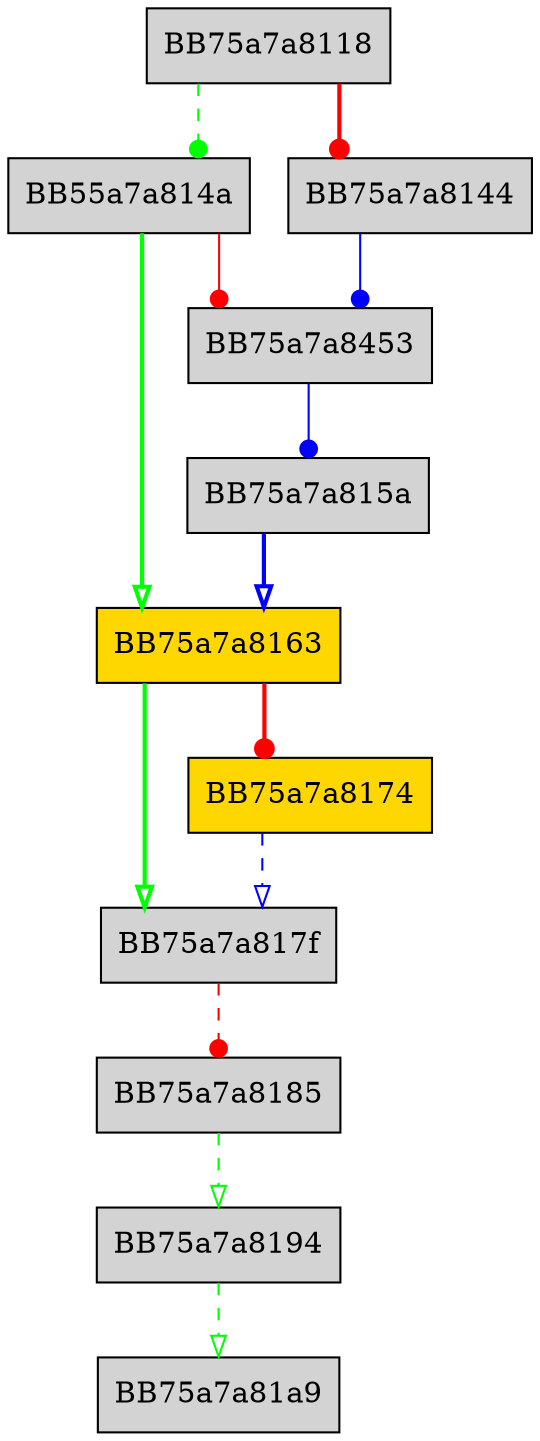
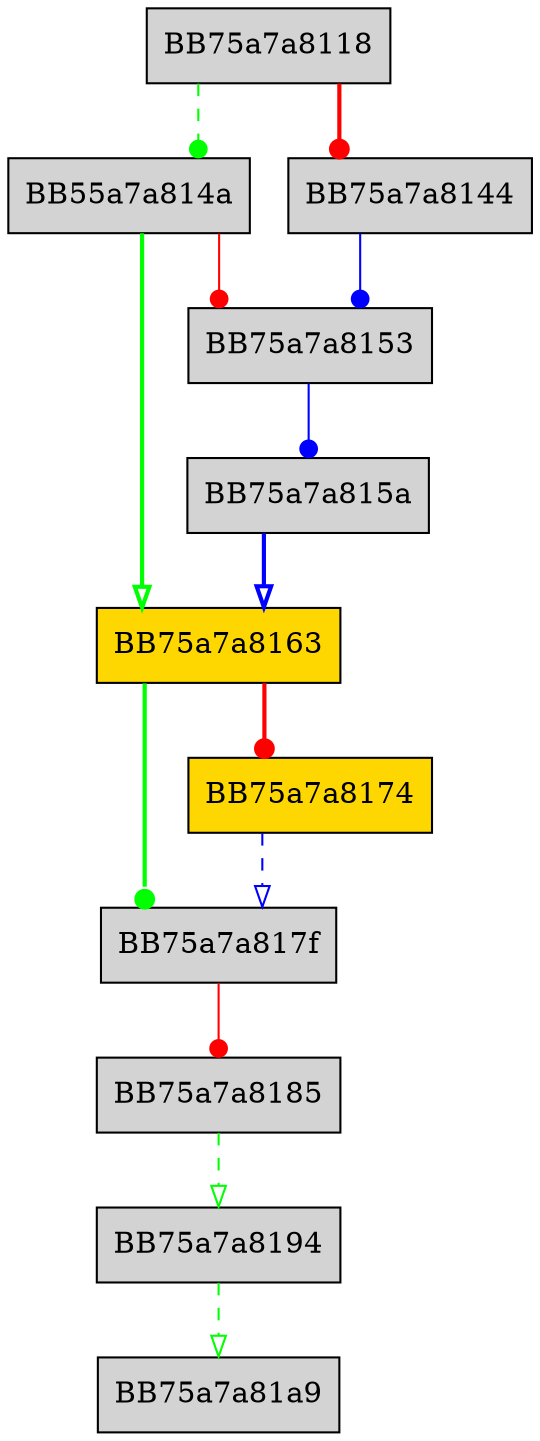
node "BB75a7a8453": label "BB75a7a8453" -> "BB75a7a8153"
edge "BB75a7a8163" -> "BB75a7a817f": arrowhead onormal -> dot
edge "BB75a7a817f" -> "BB75a7a8185": style dashed -> solid
